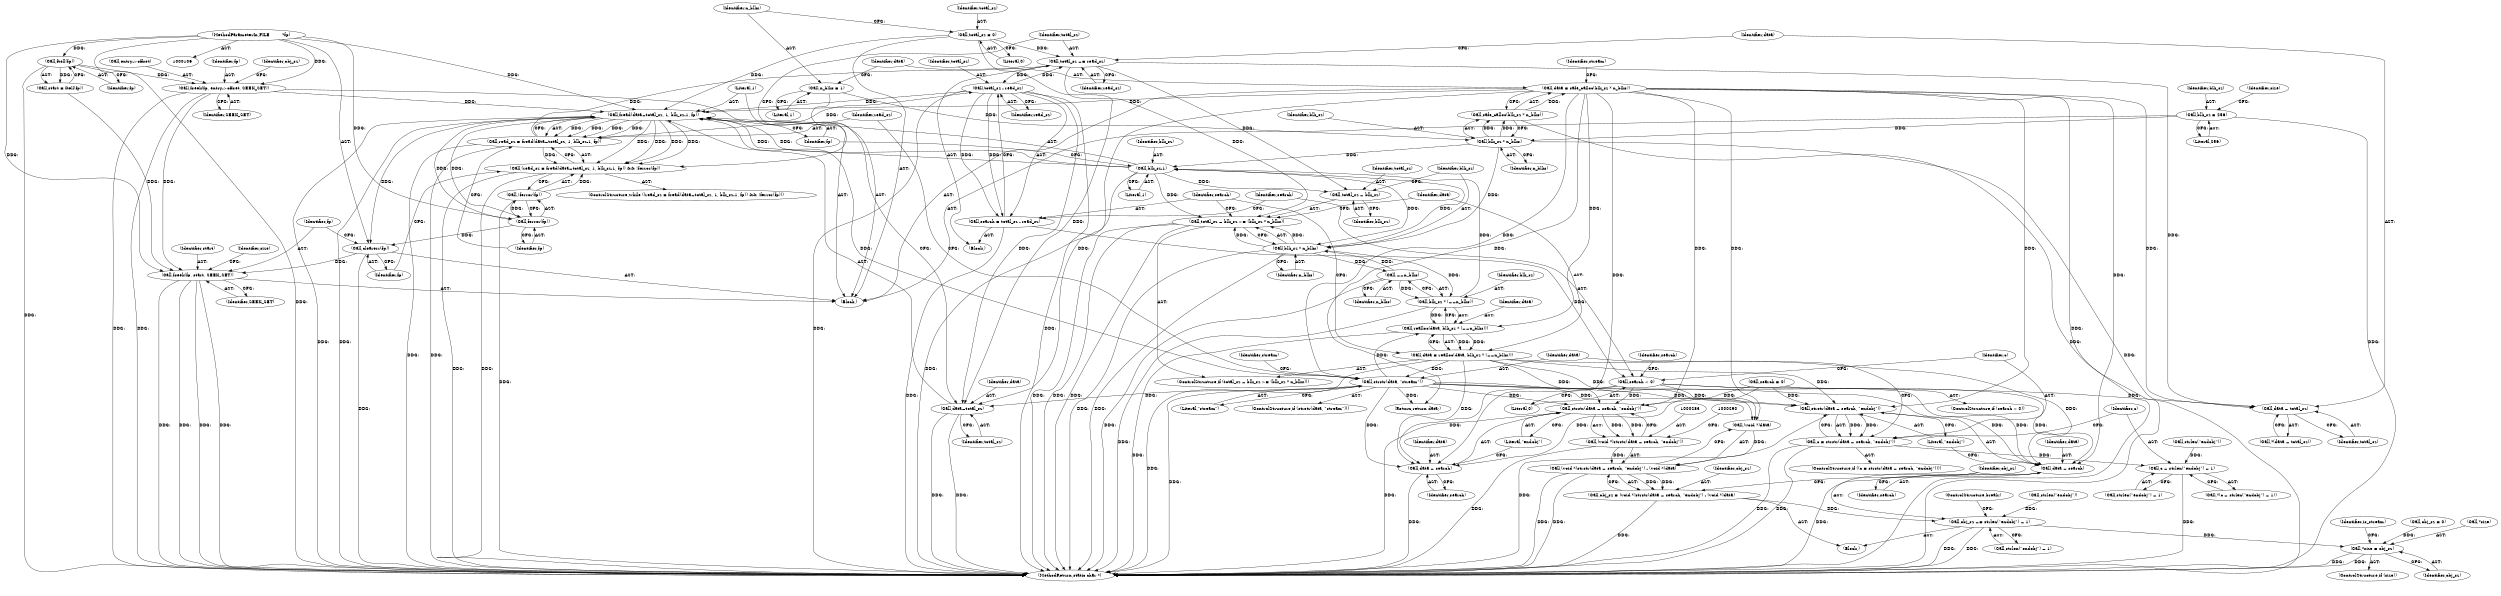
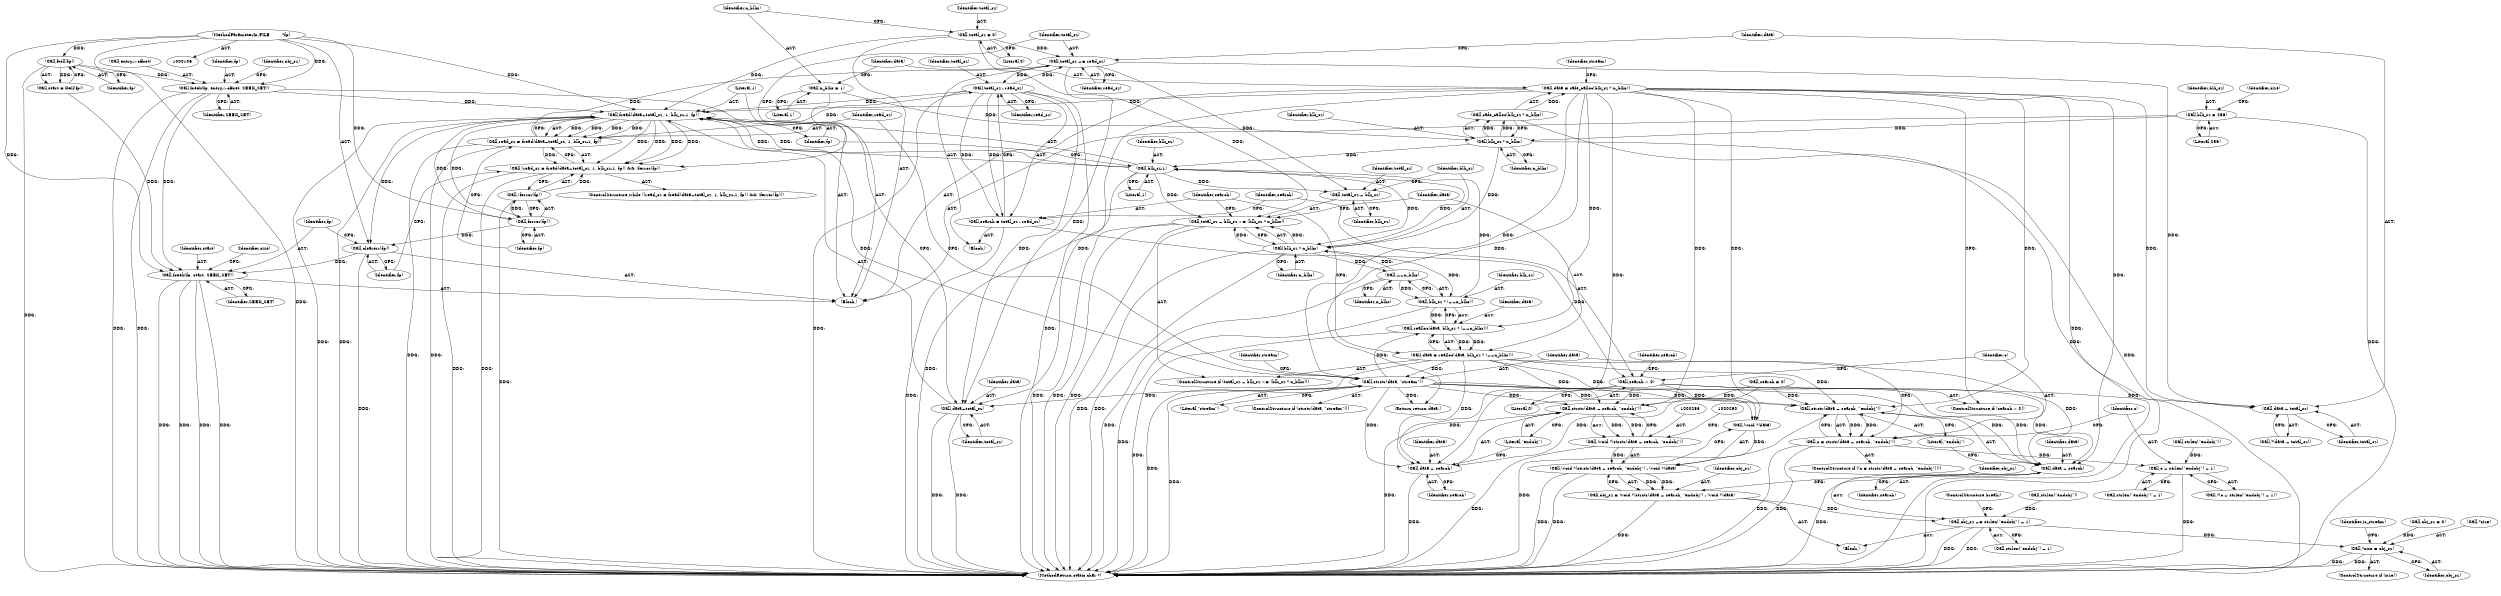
edge "(Call,data = safe_calloc(blk_sz * n_blks))" -> "(Call,safe_calloc(blk_sz * n_blks))": now "(Call,data = safe_calloc(blk_sz * n_blks))" -> "(ControlStructure,if (search < 0))"
